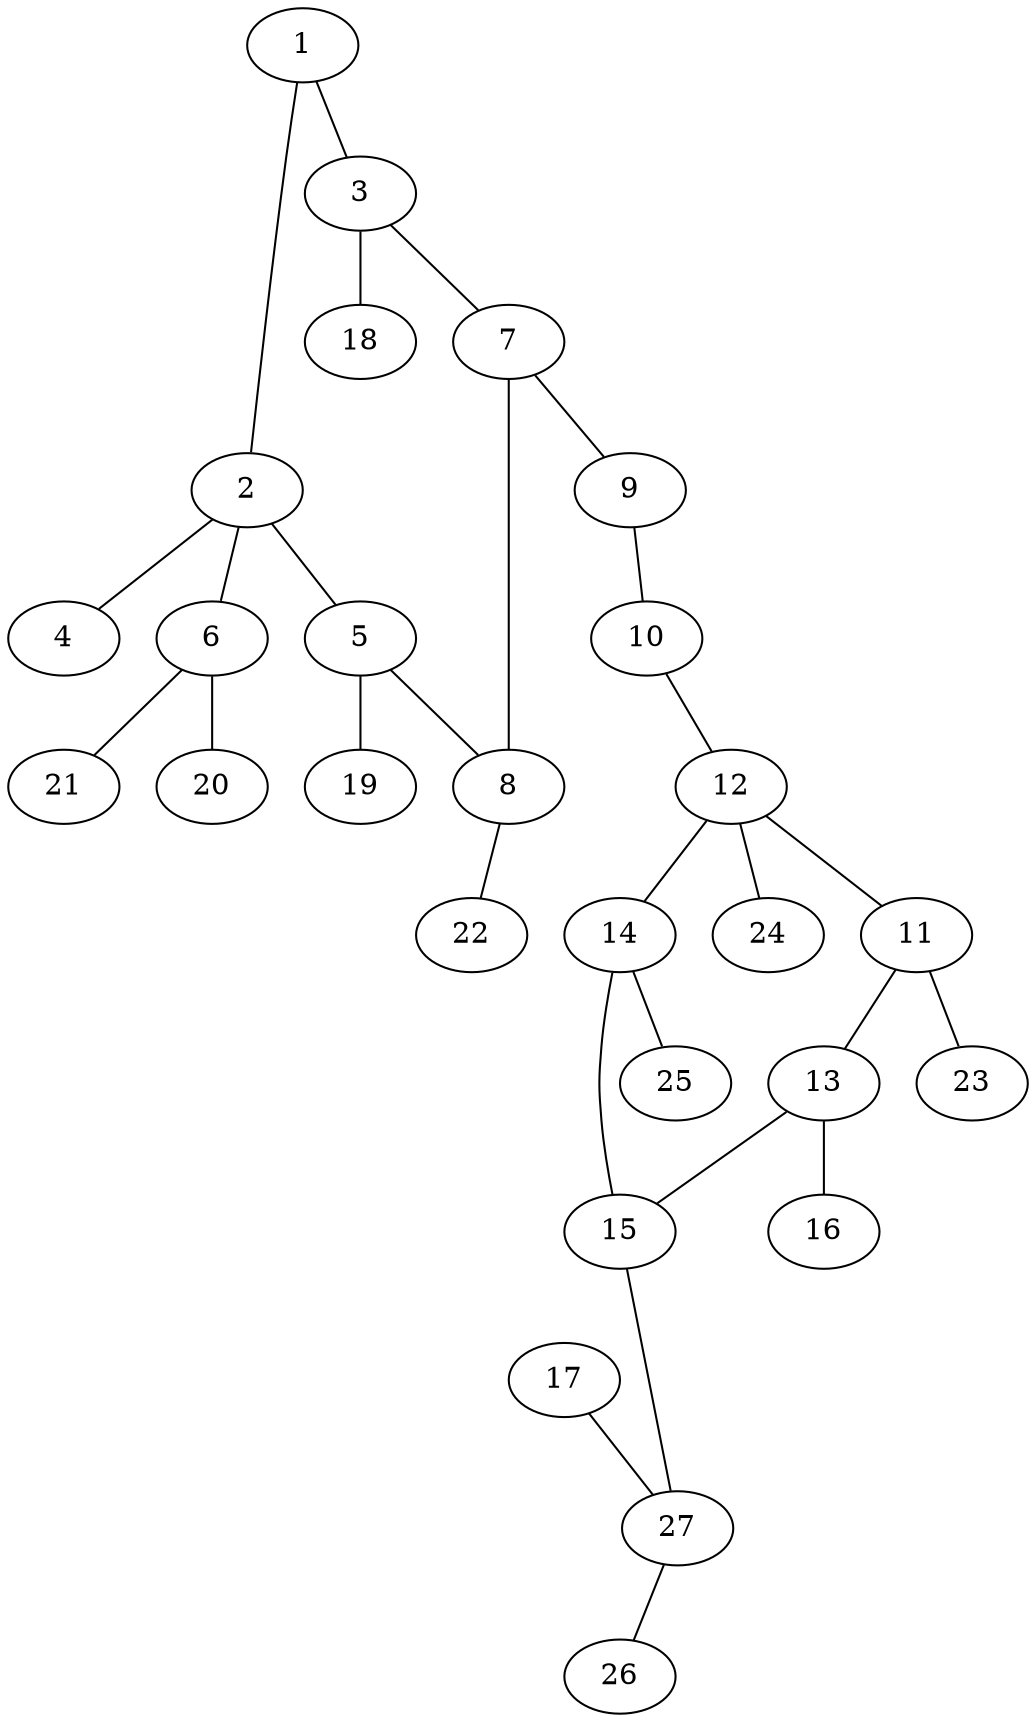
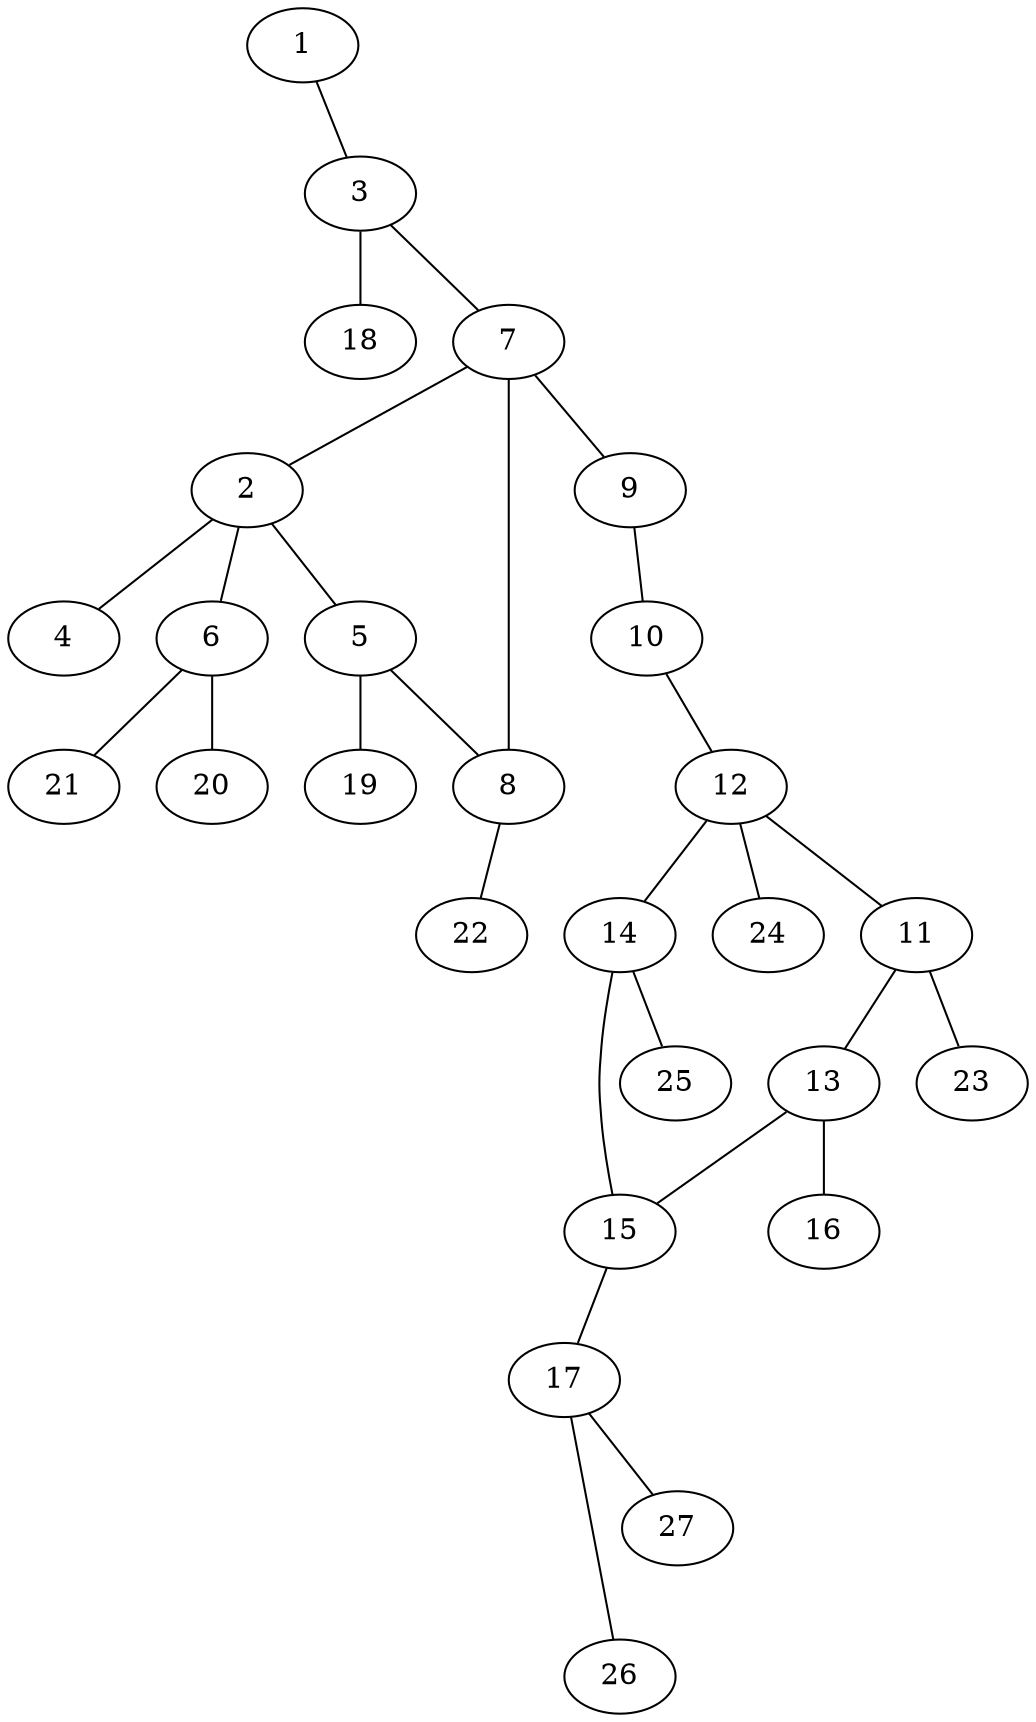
edge "1" -- "2": now "7" -- "2"
edge "15" -- "27": now "15" -- "17"
edge "27" -- "26": now "17" -- "26"
